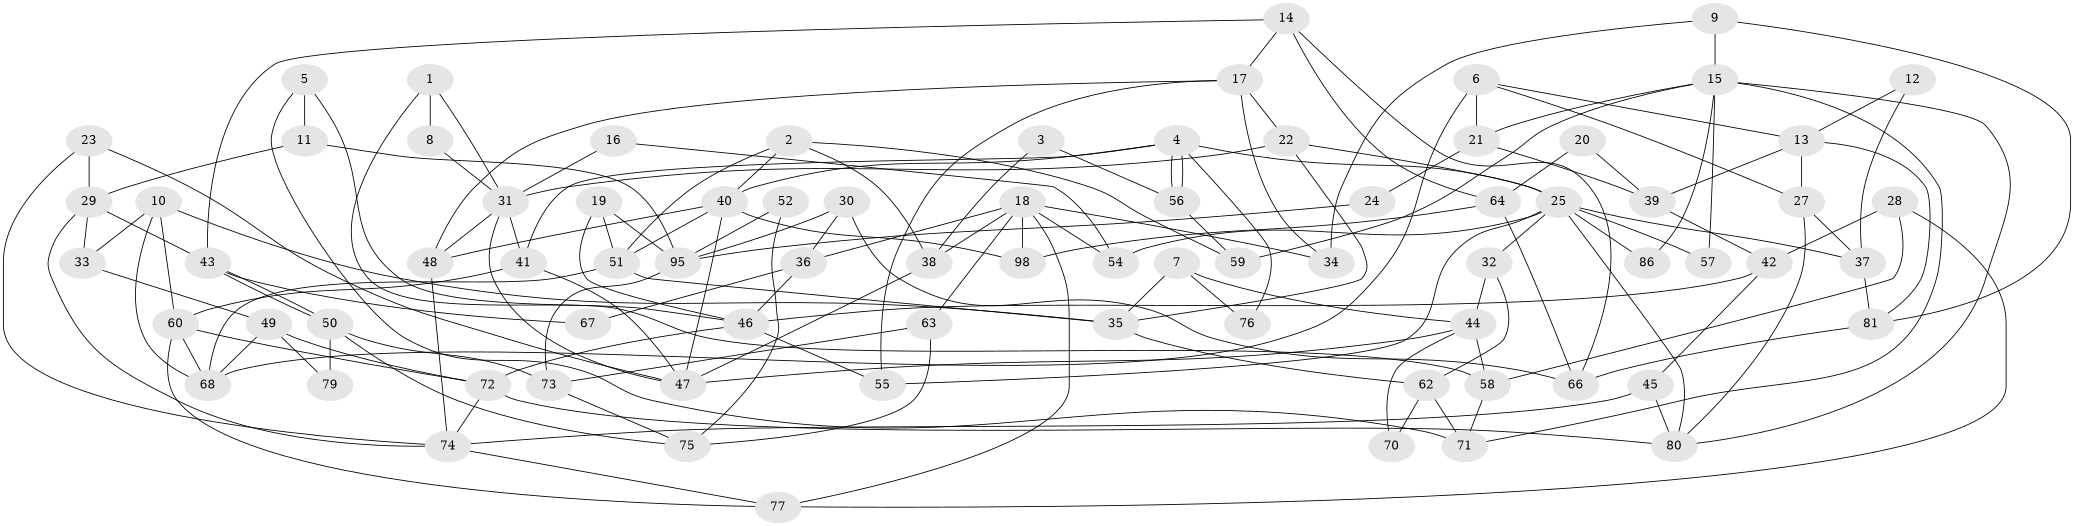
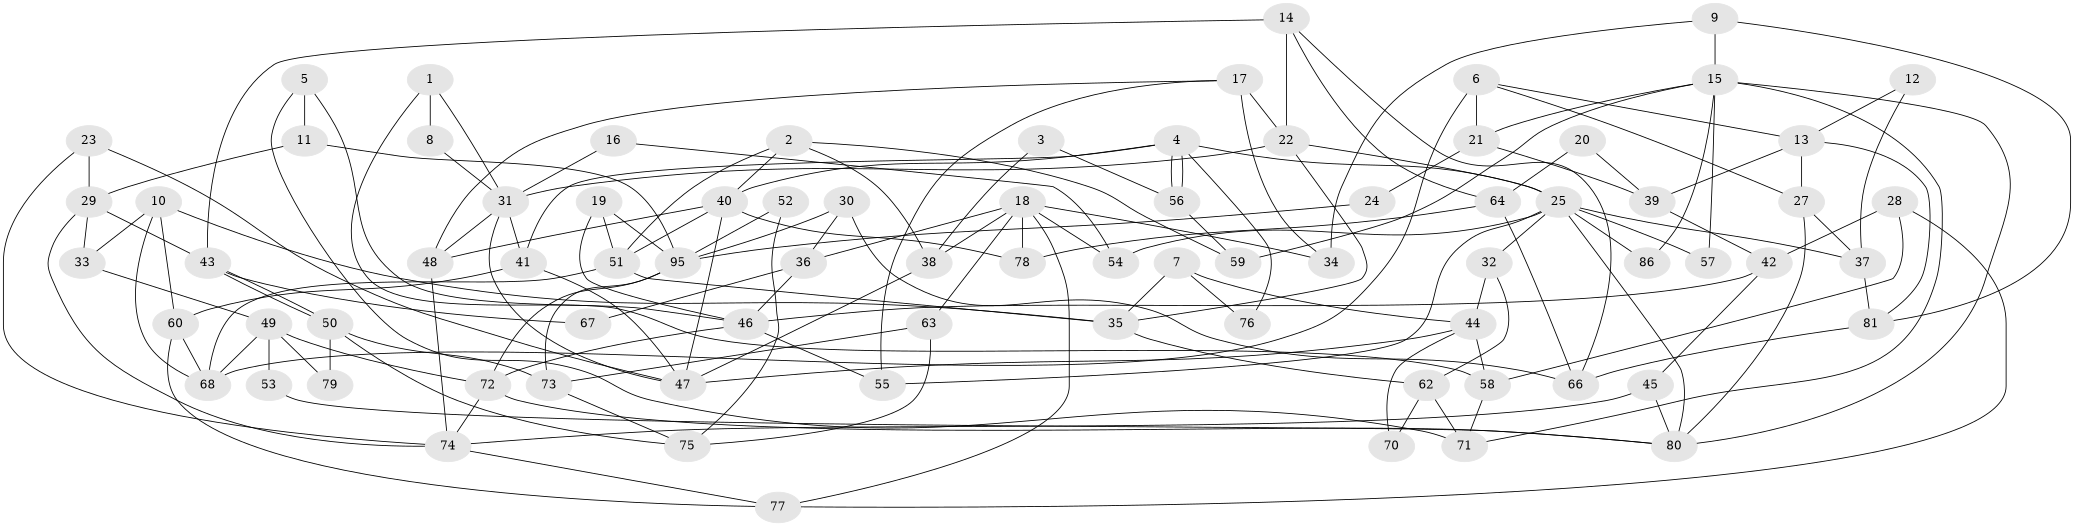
edge "14" -- "17": now "14" -- "22"
node "98": label "98" -> "78"
edge "60" -- "72": now "95" -- "72"
node "53": added
